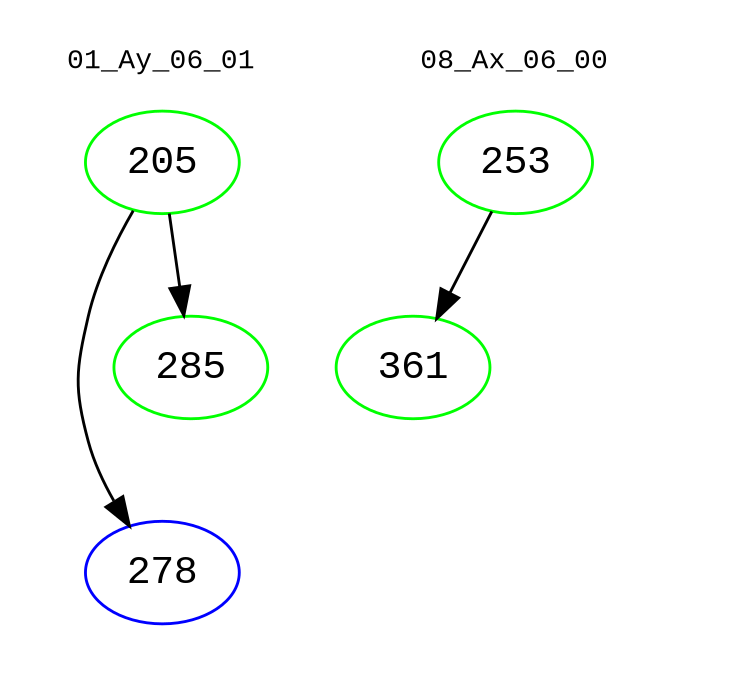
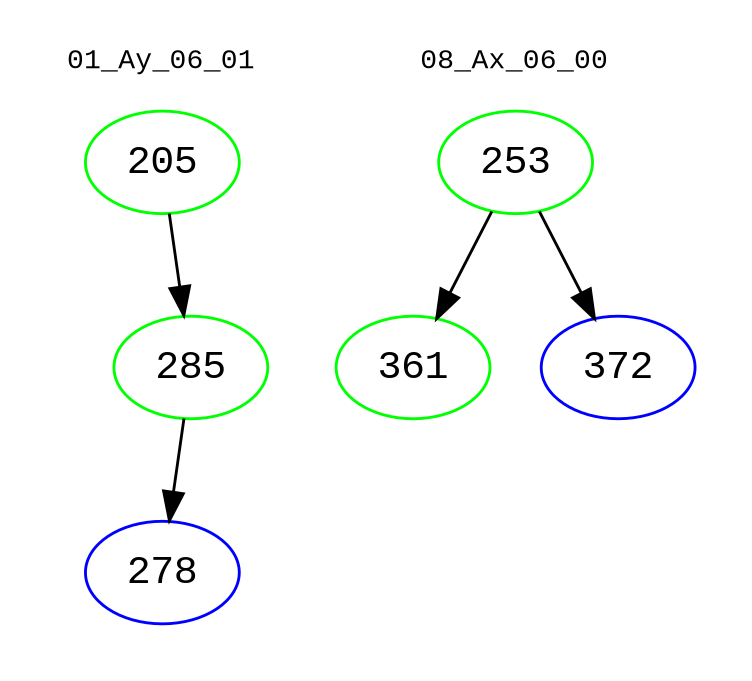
edge "205" -> "278": now "285" -> "278"
node "372": added
